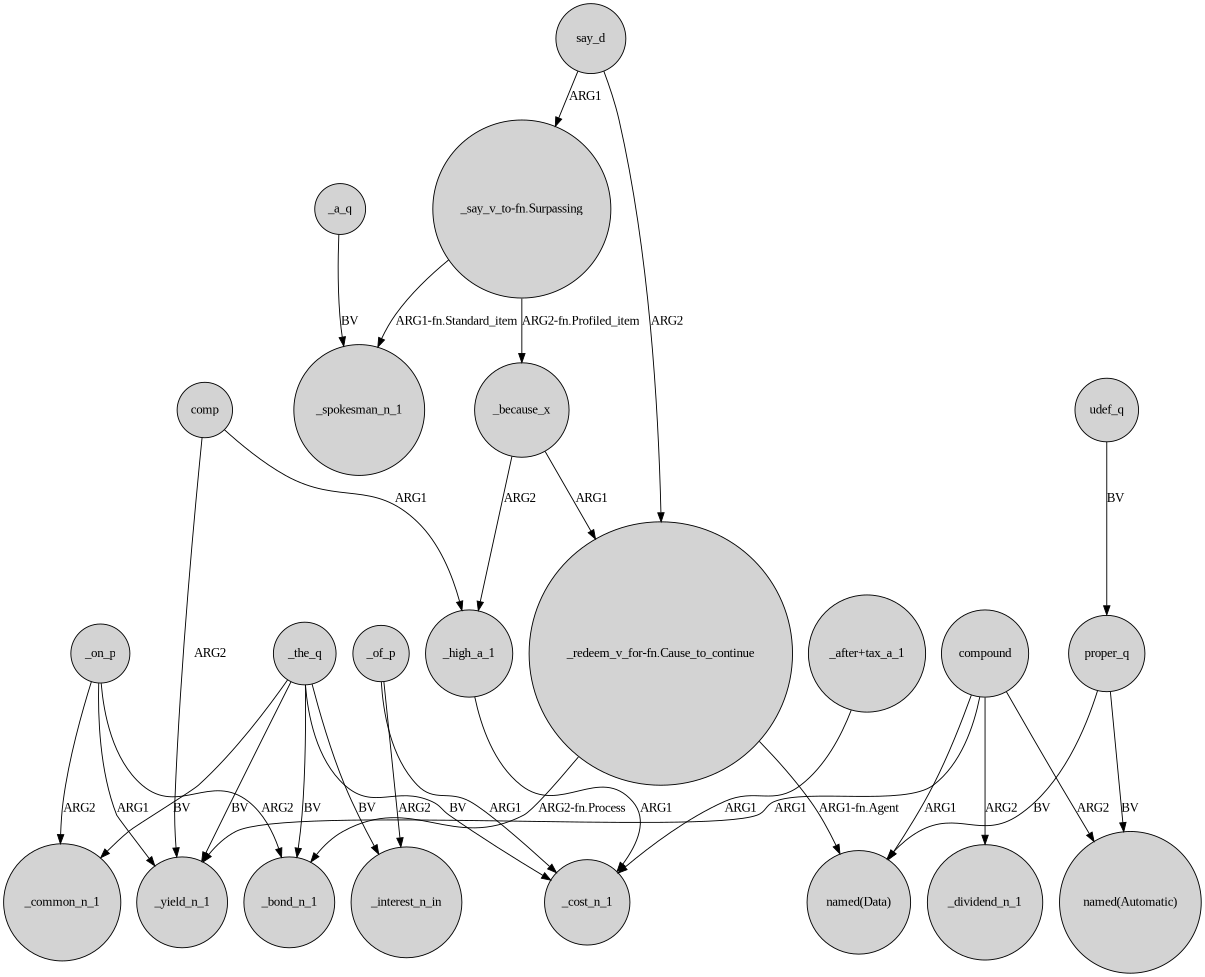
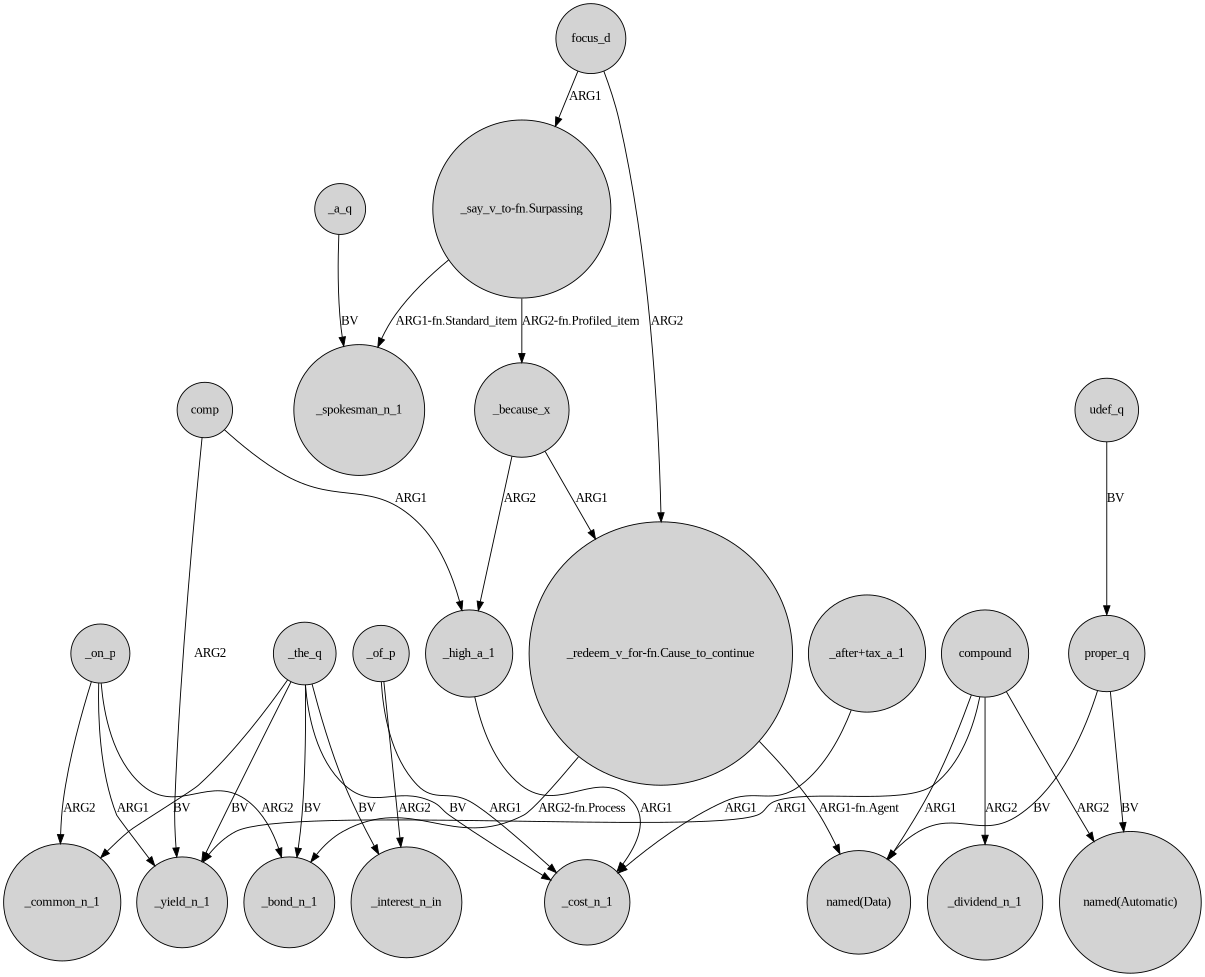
node "say_d": label "say_d" -> "focus_d"
